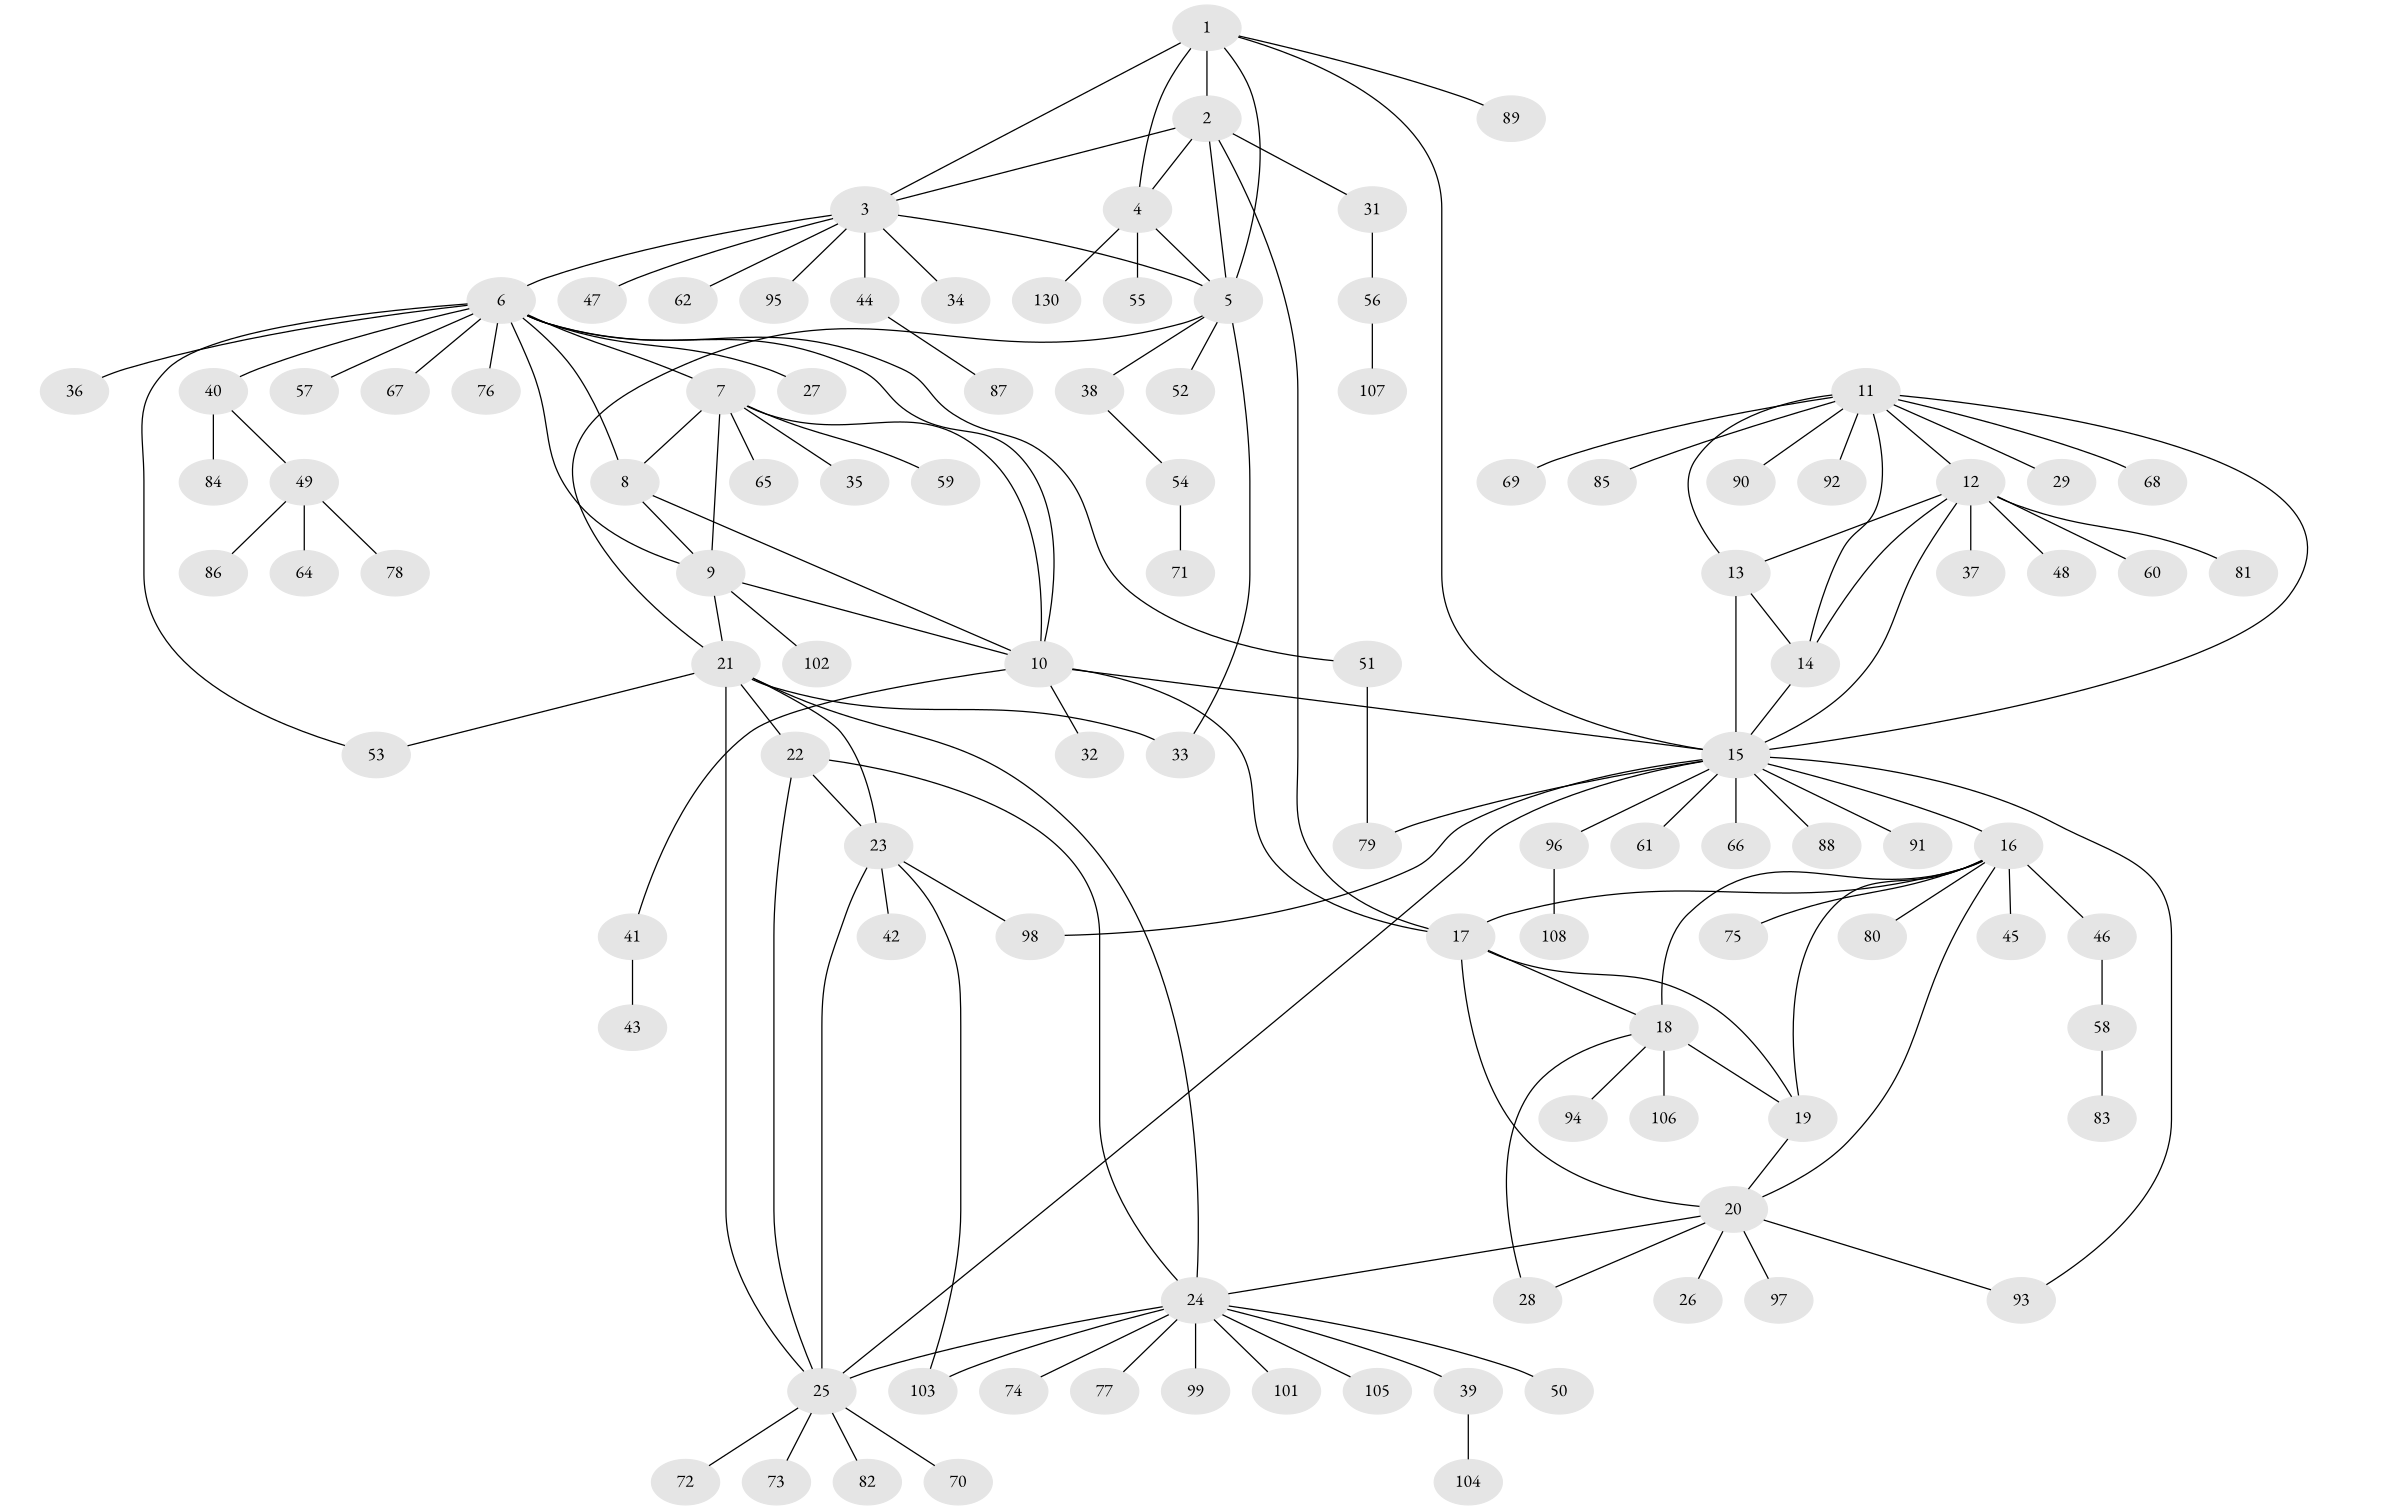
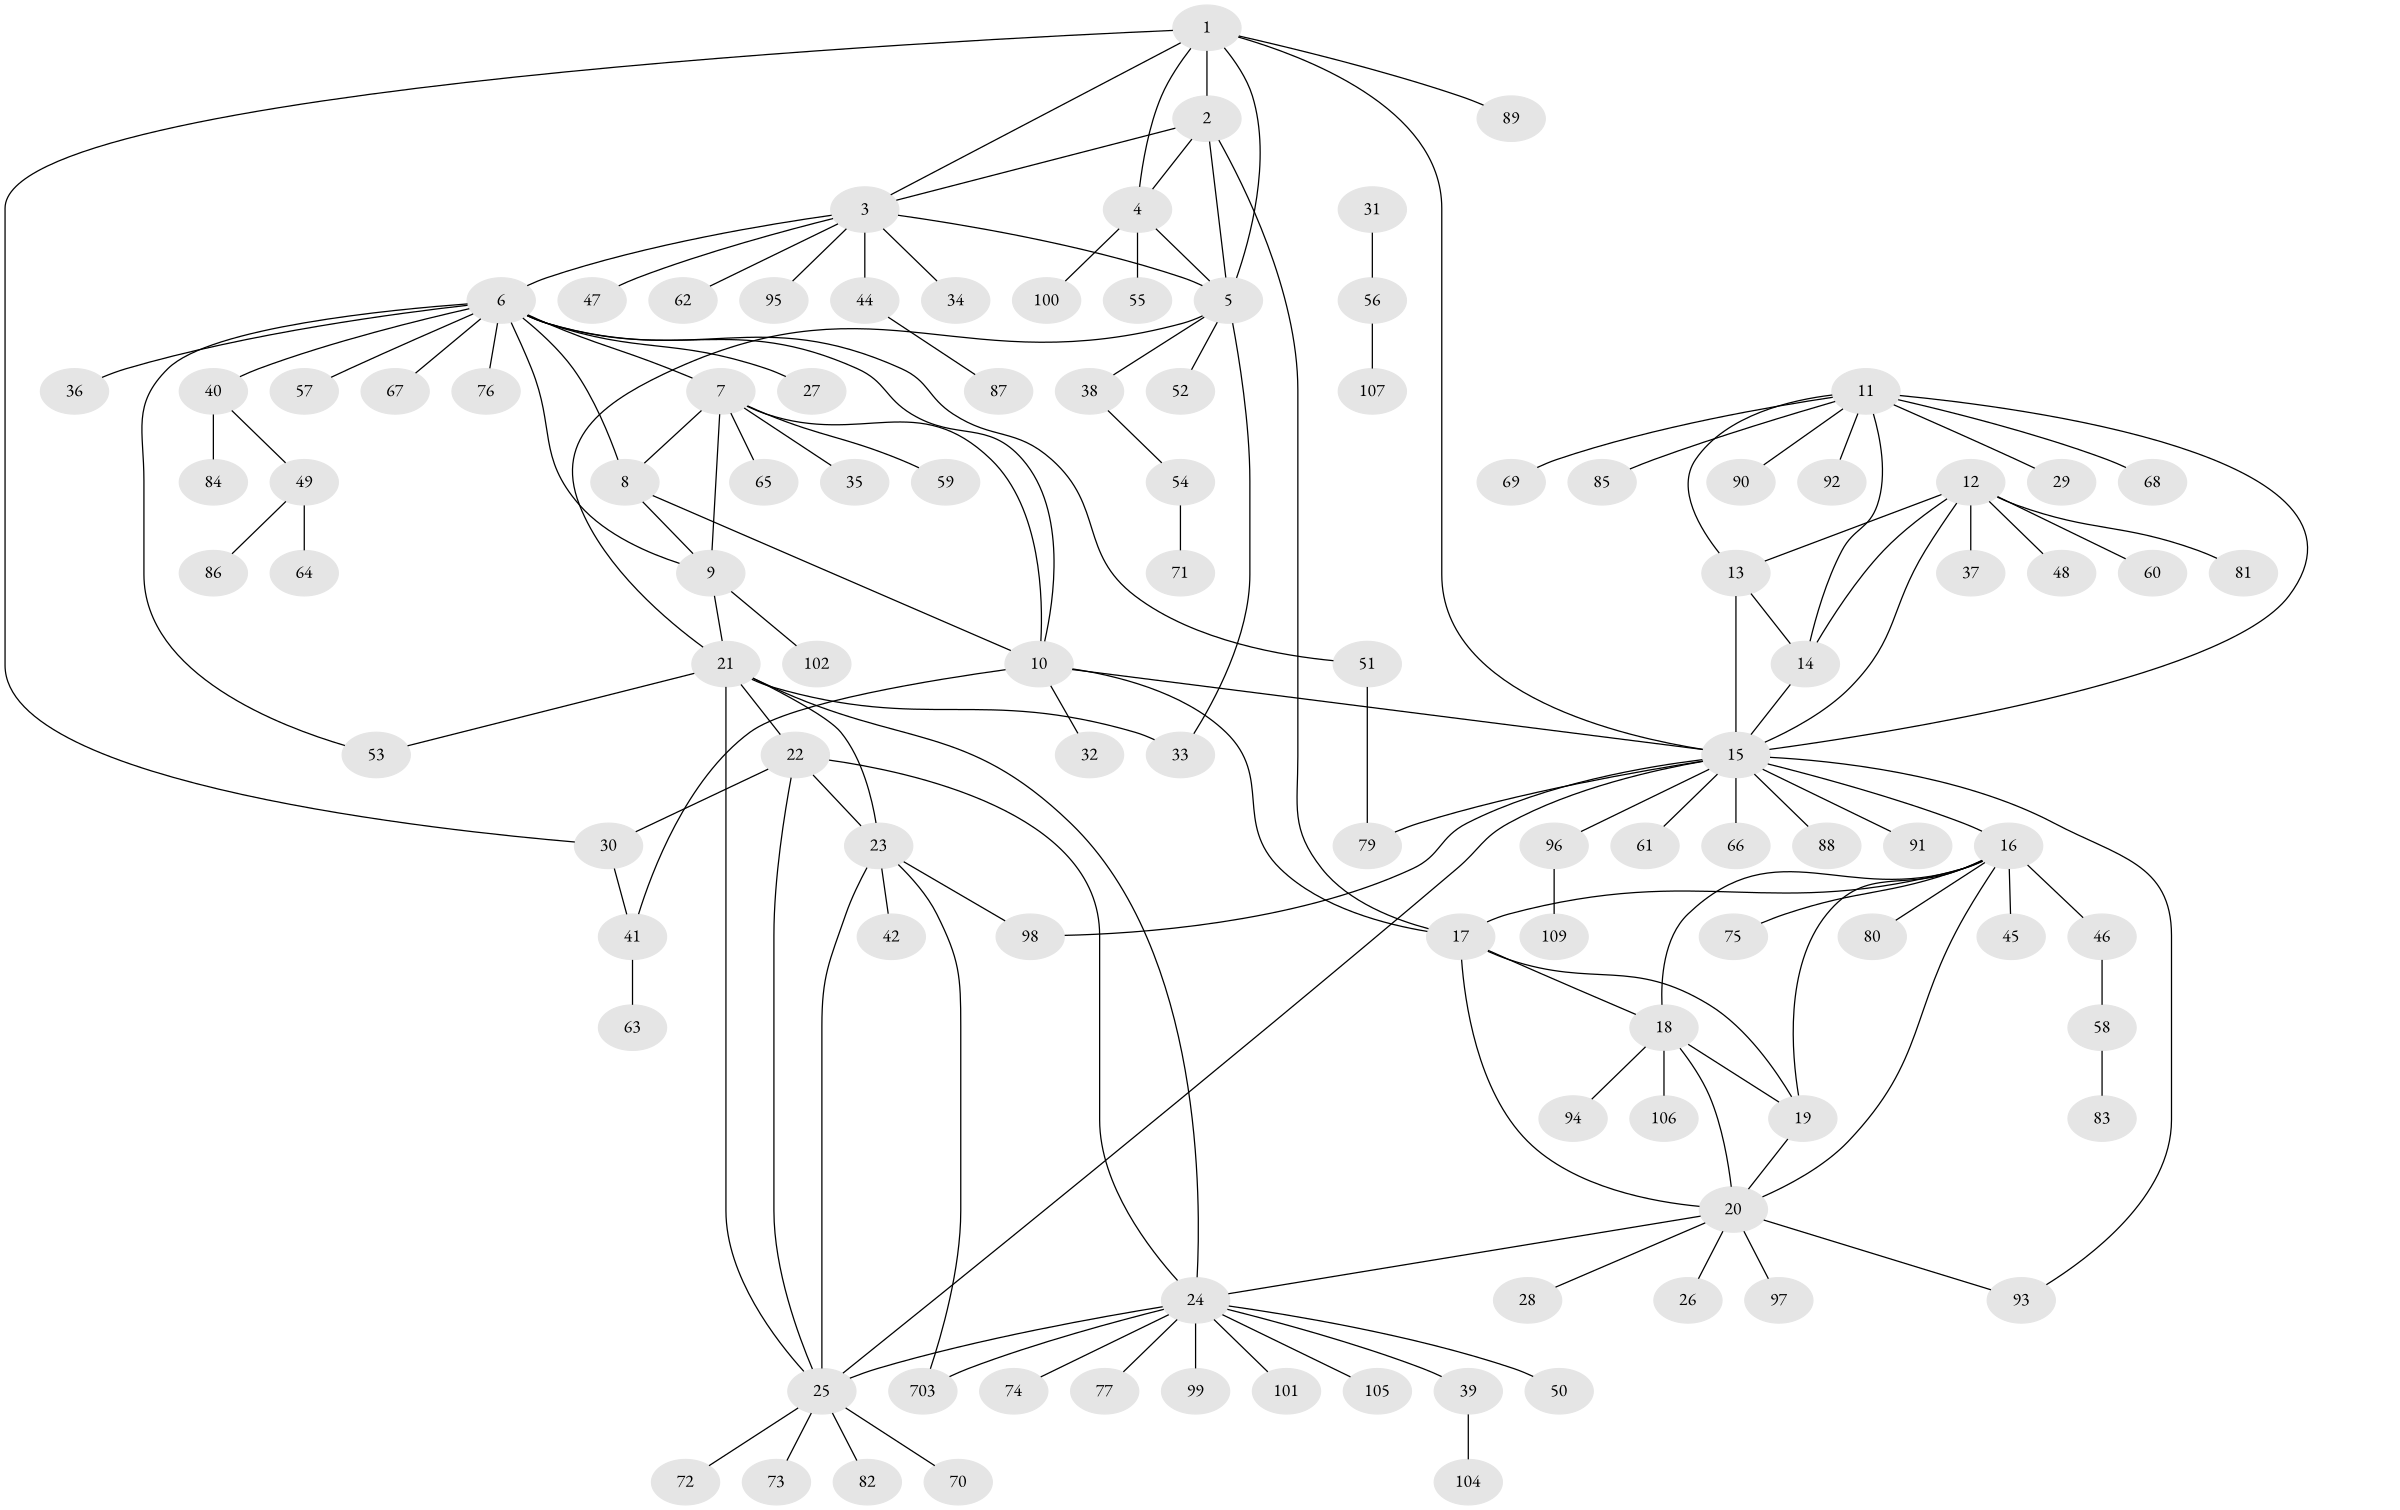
edge "2" -- "31": removed
node "130": label "130" -> "100"
edge "11" -- "12": removed
node "78": removed
edge "9" -- "10": removed
node "30": added
node "108": label "108" -> "109"
node "43": label "43" -> "63"
edge "18" -- "28": now "18" -- "20"
node "103": label "103" -> "703"
